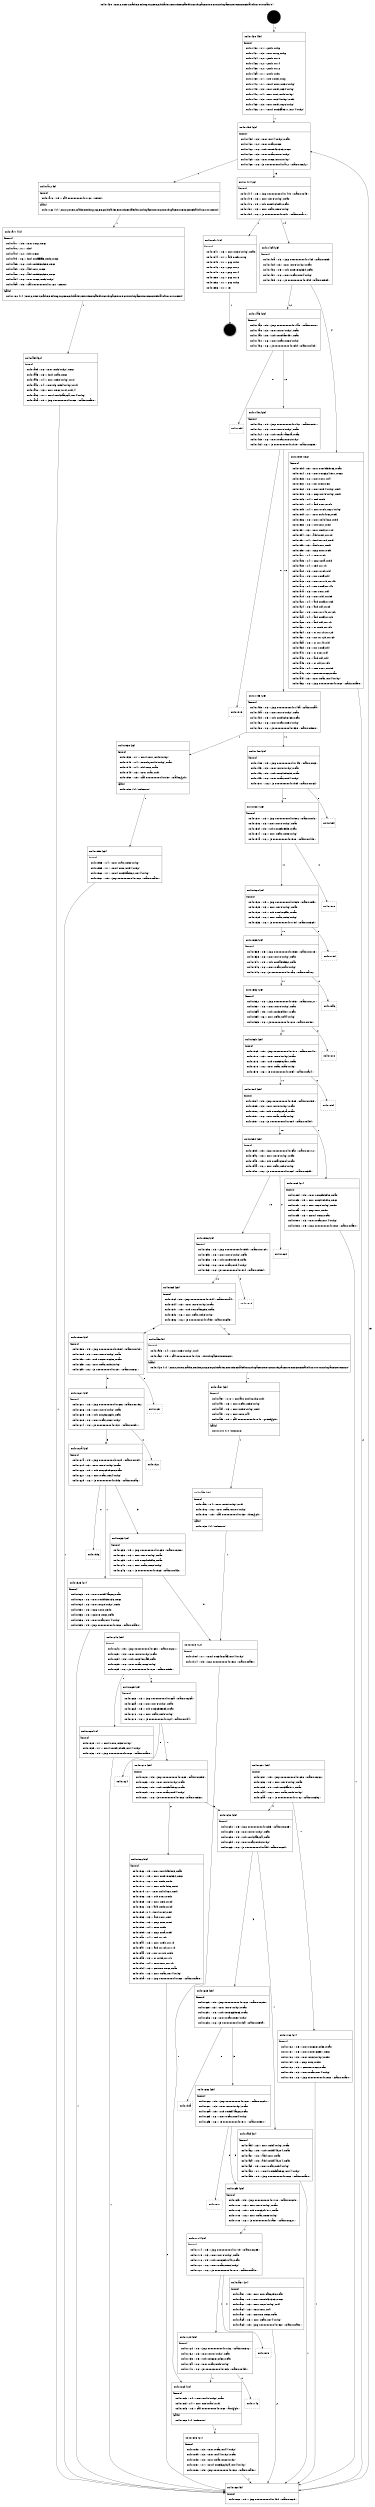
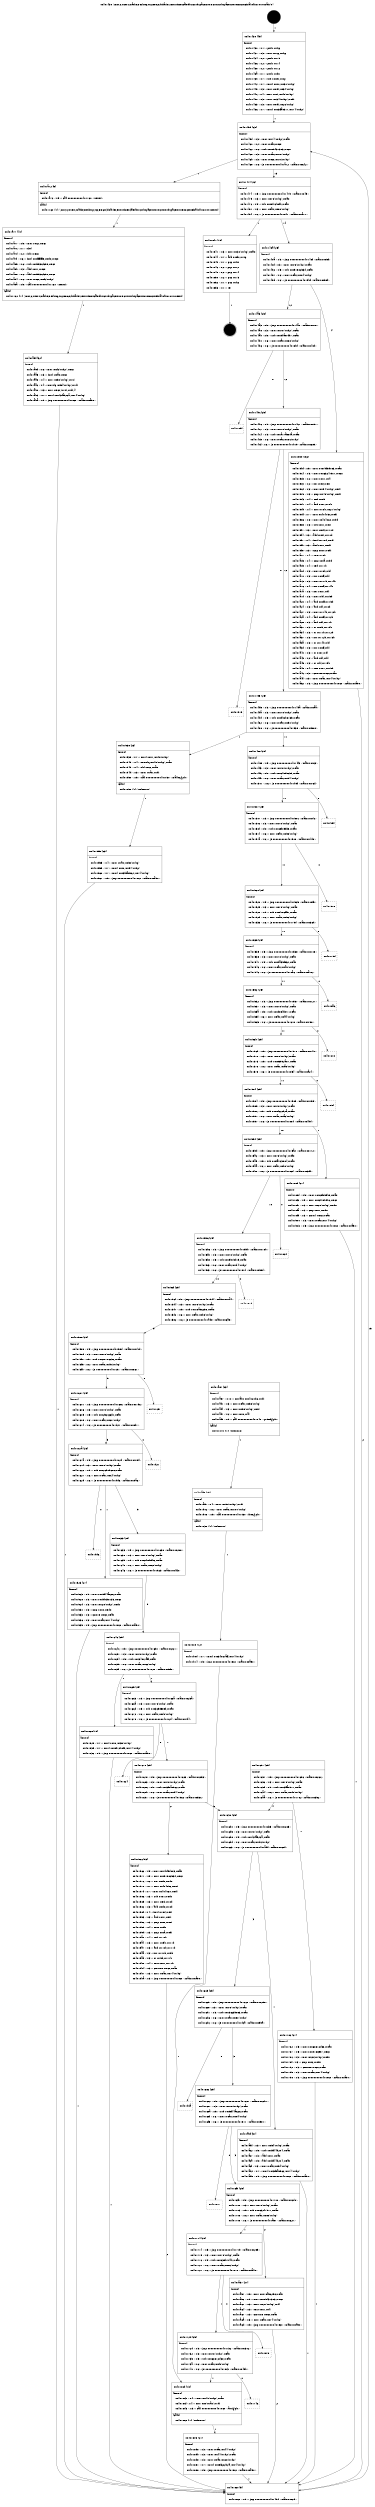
node "0x401ade [9]": removed
edge "0x401633 [25]" -> "0x401b0d [12]": now "0x401633 [25]" -> "0x40164c [25]"
edge "0x4016fb [25]" -> "0x401a57 [27]": added, label "2"
